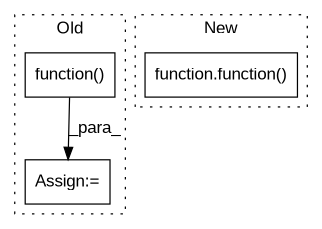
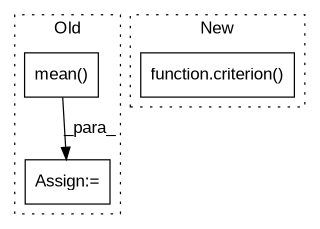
node "function()": label "function()" -> "mean()"
node "function.function()": label "function.function()" -> "function.criterion()"
